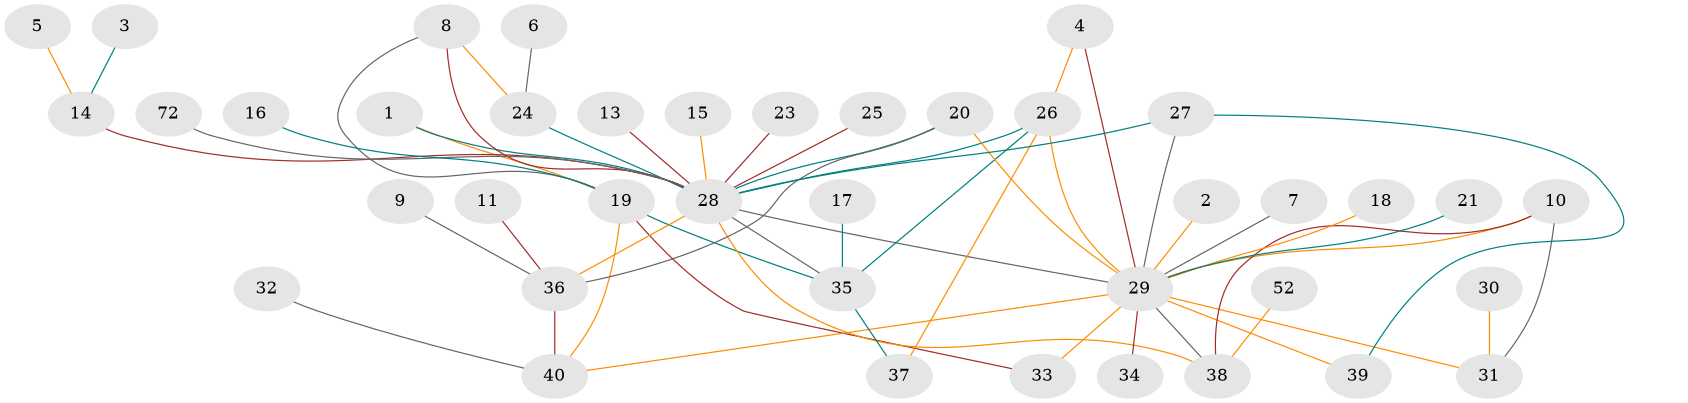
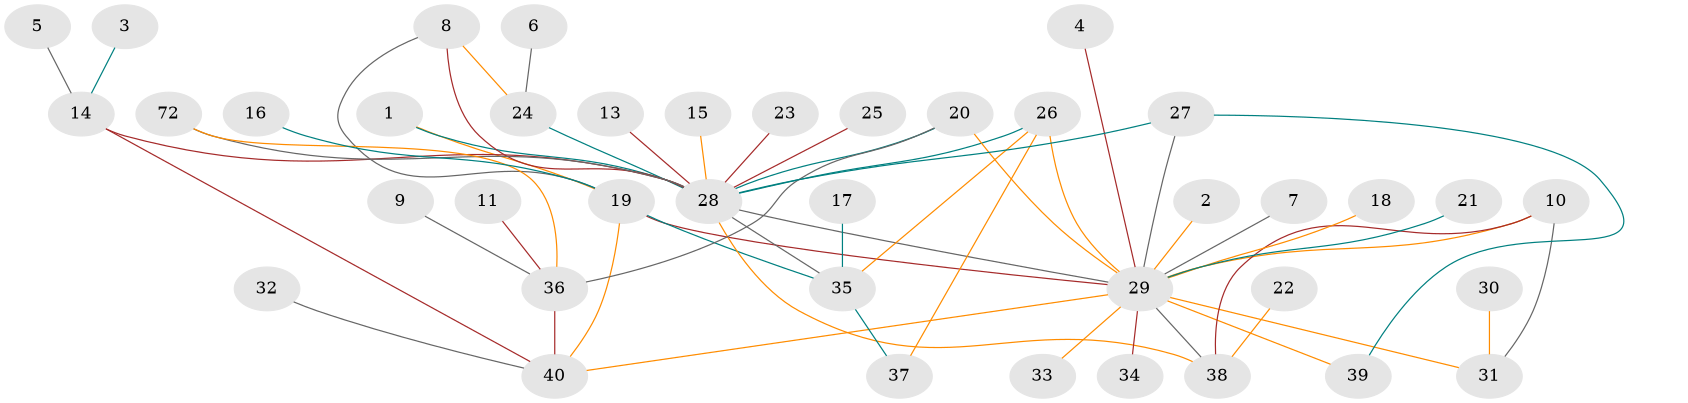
edge "5" -- "14": color darkorange -> gray40
edge "4" -- "26": removed
edge "26" -- "35": color teal -> darkorange
edge "14" -- "40": added
edge "28" -- "36": now "72" -- "36"
node "52": label "52" -> "22"
edge "19" -- "33": now "19" -- "29"
